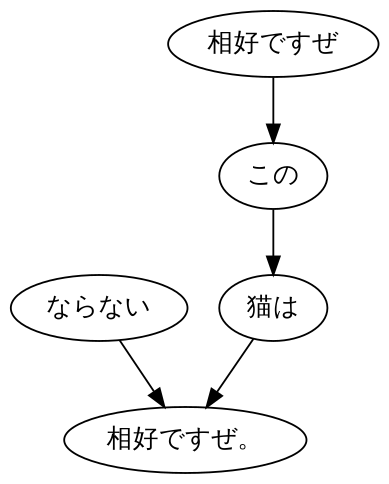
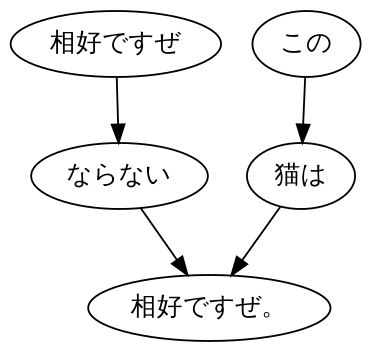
edge "相好ですぜ" -> "この": now "相好ですぜ" -> "ならない"
